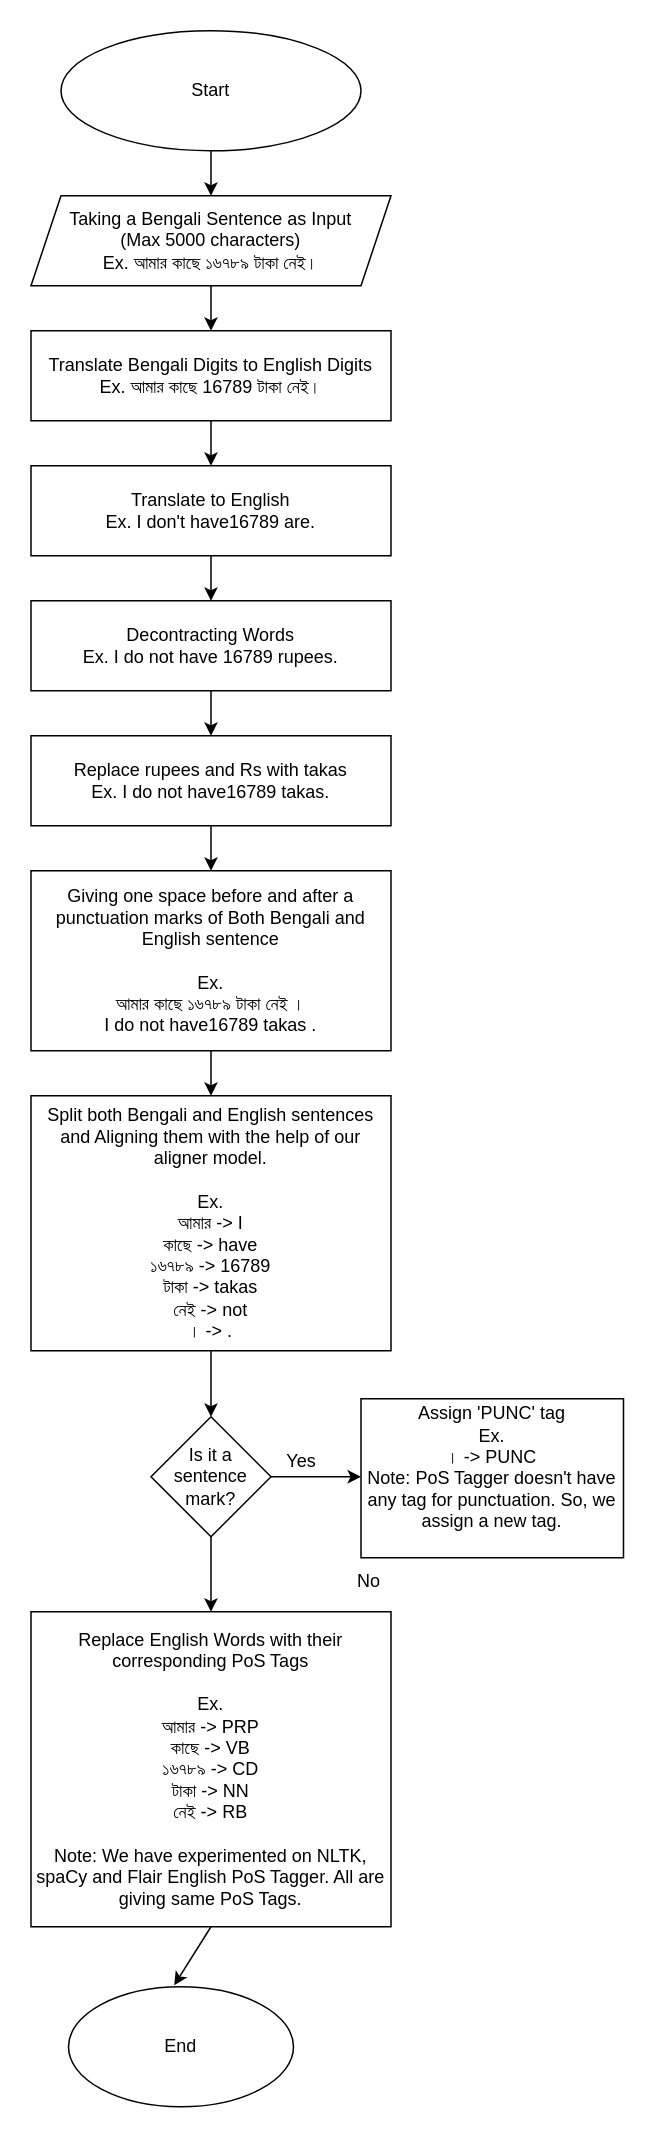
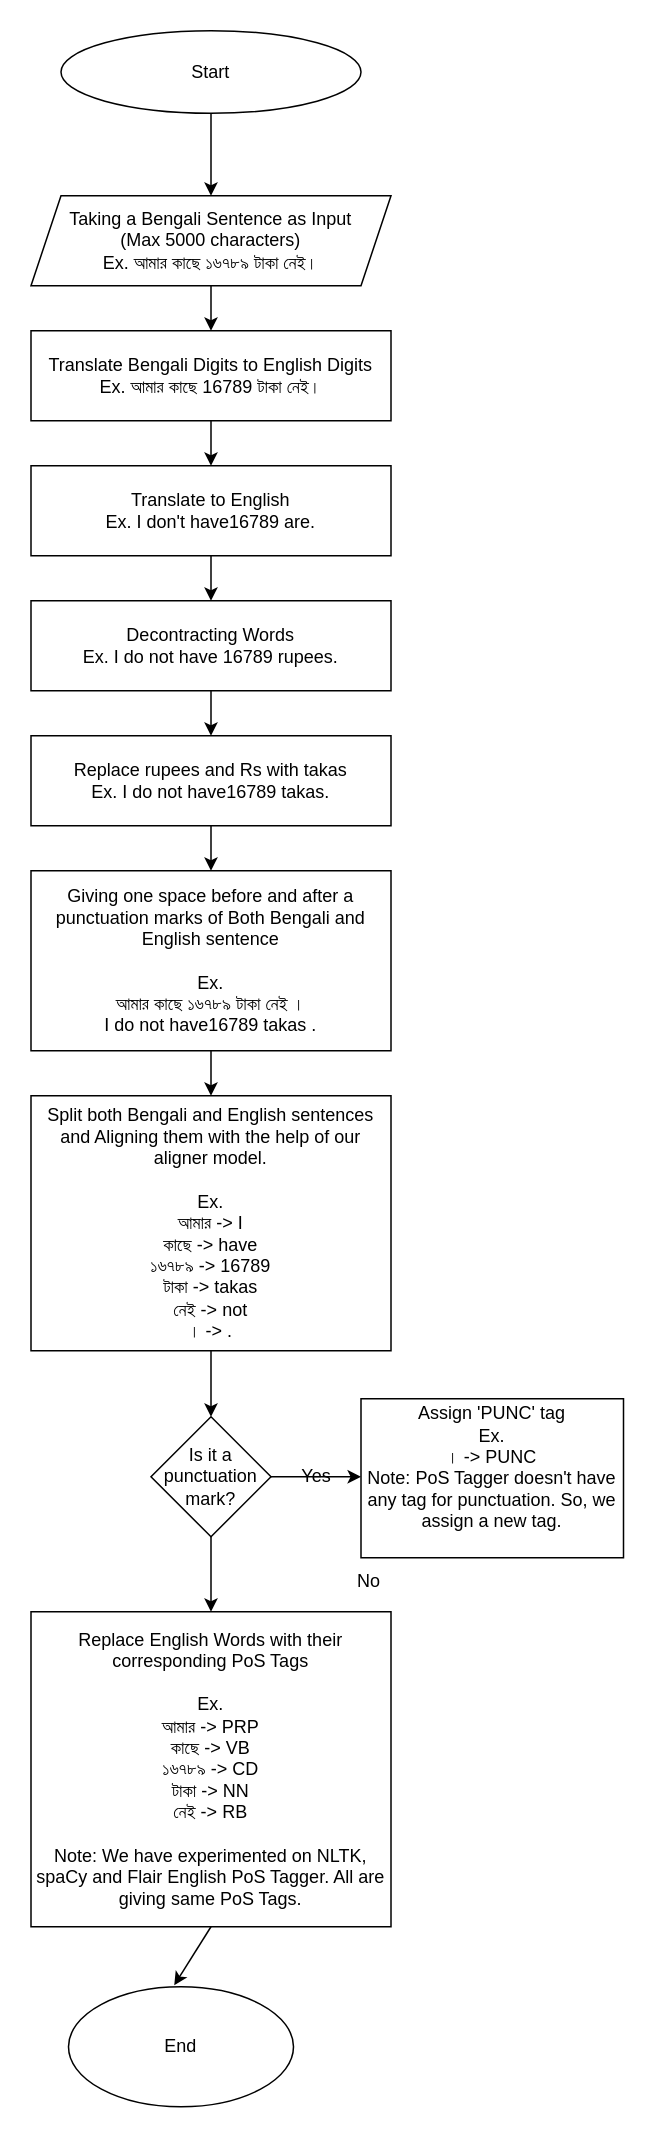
node "Start": size 300x120 -> 300x83
node "Yes": moved (301, 1462) -> (316, 1477)
node "Is it a sentence mark?": label "Is it a sentence mark?" -> "Is it a punctuation mark?"
